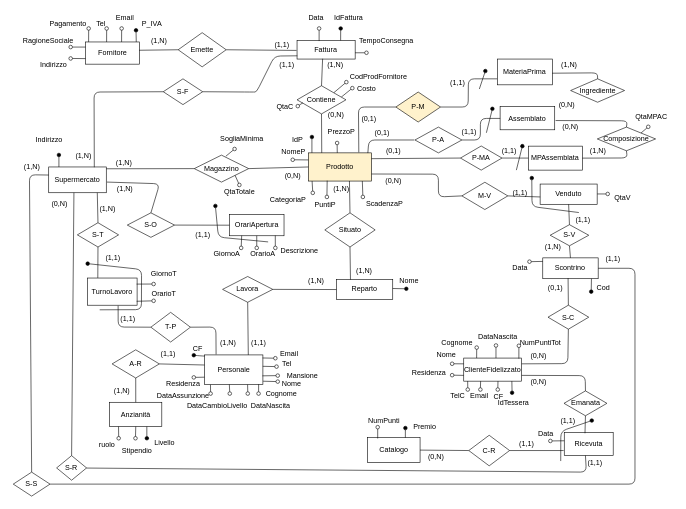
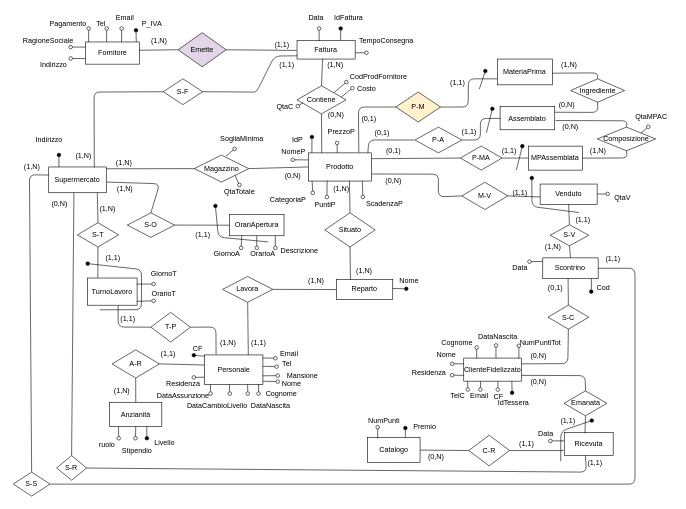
node "Emette": fillcolor #ffffff -> #e1d5e7
edge "Ingrediente" -- "Assemblato": added
node "Prodotto": fillcolor #fff2cc -> #ffffff
